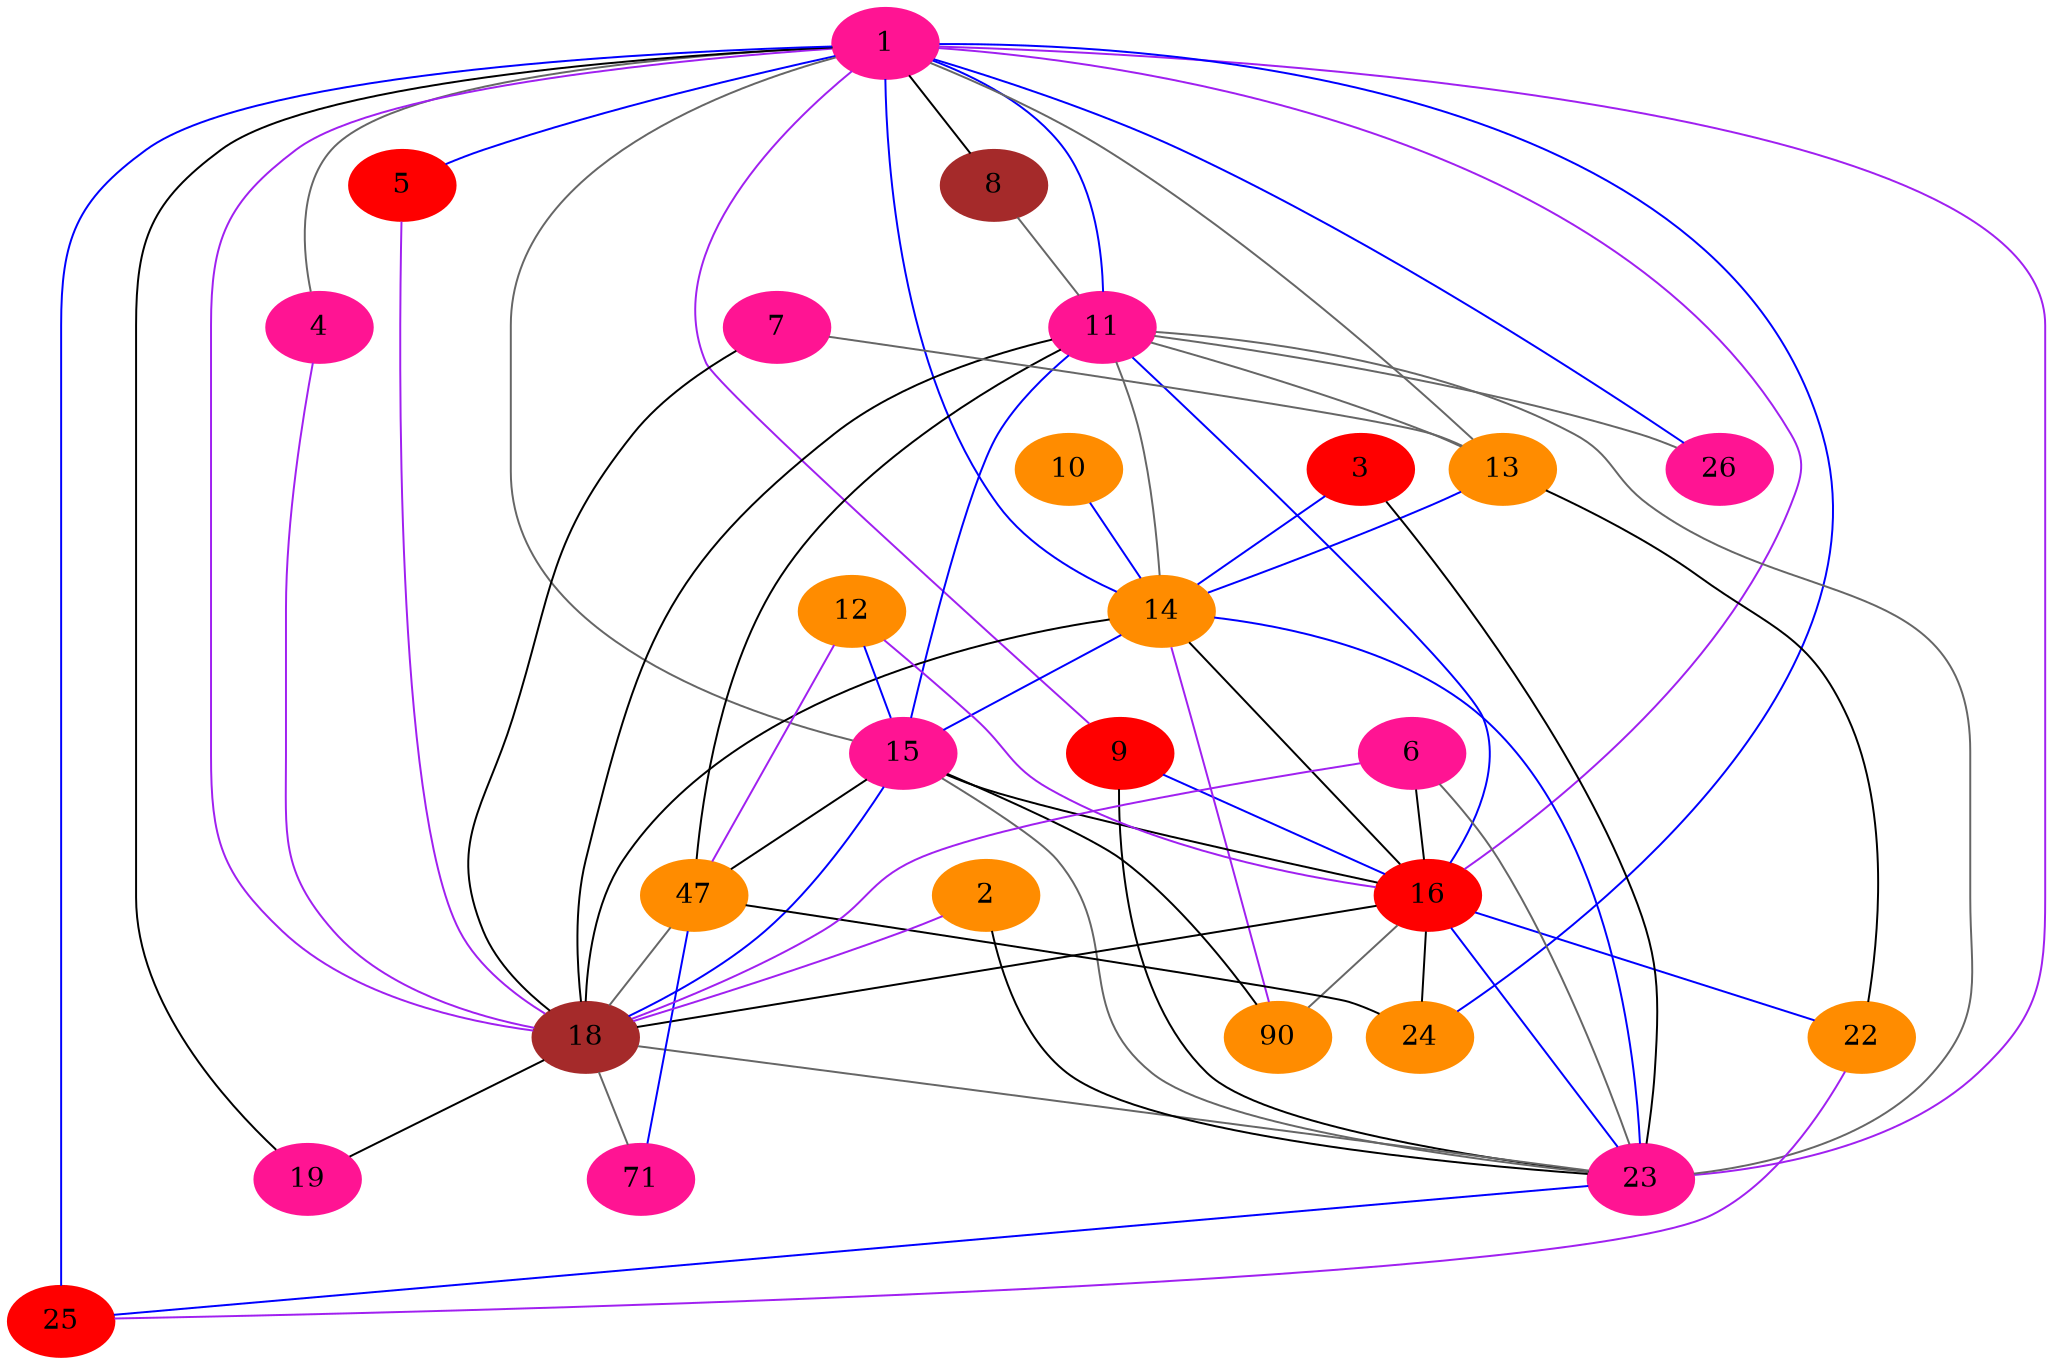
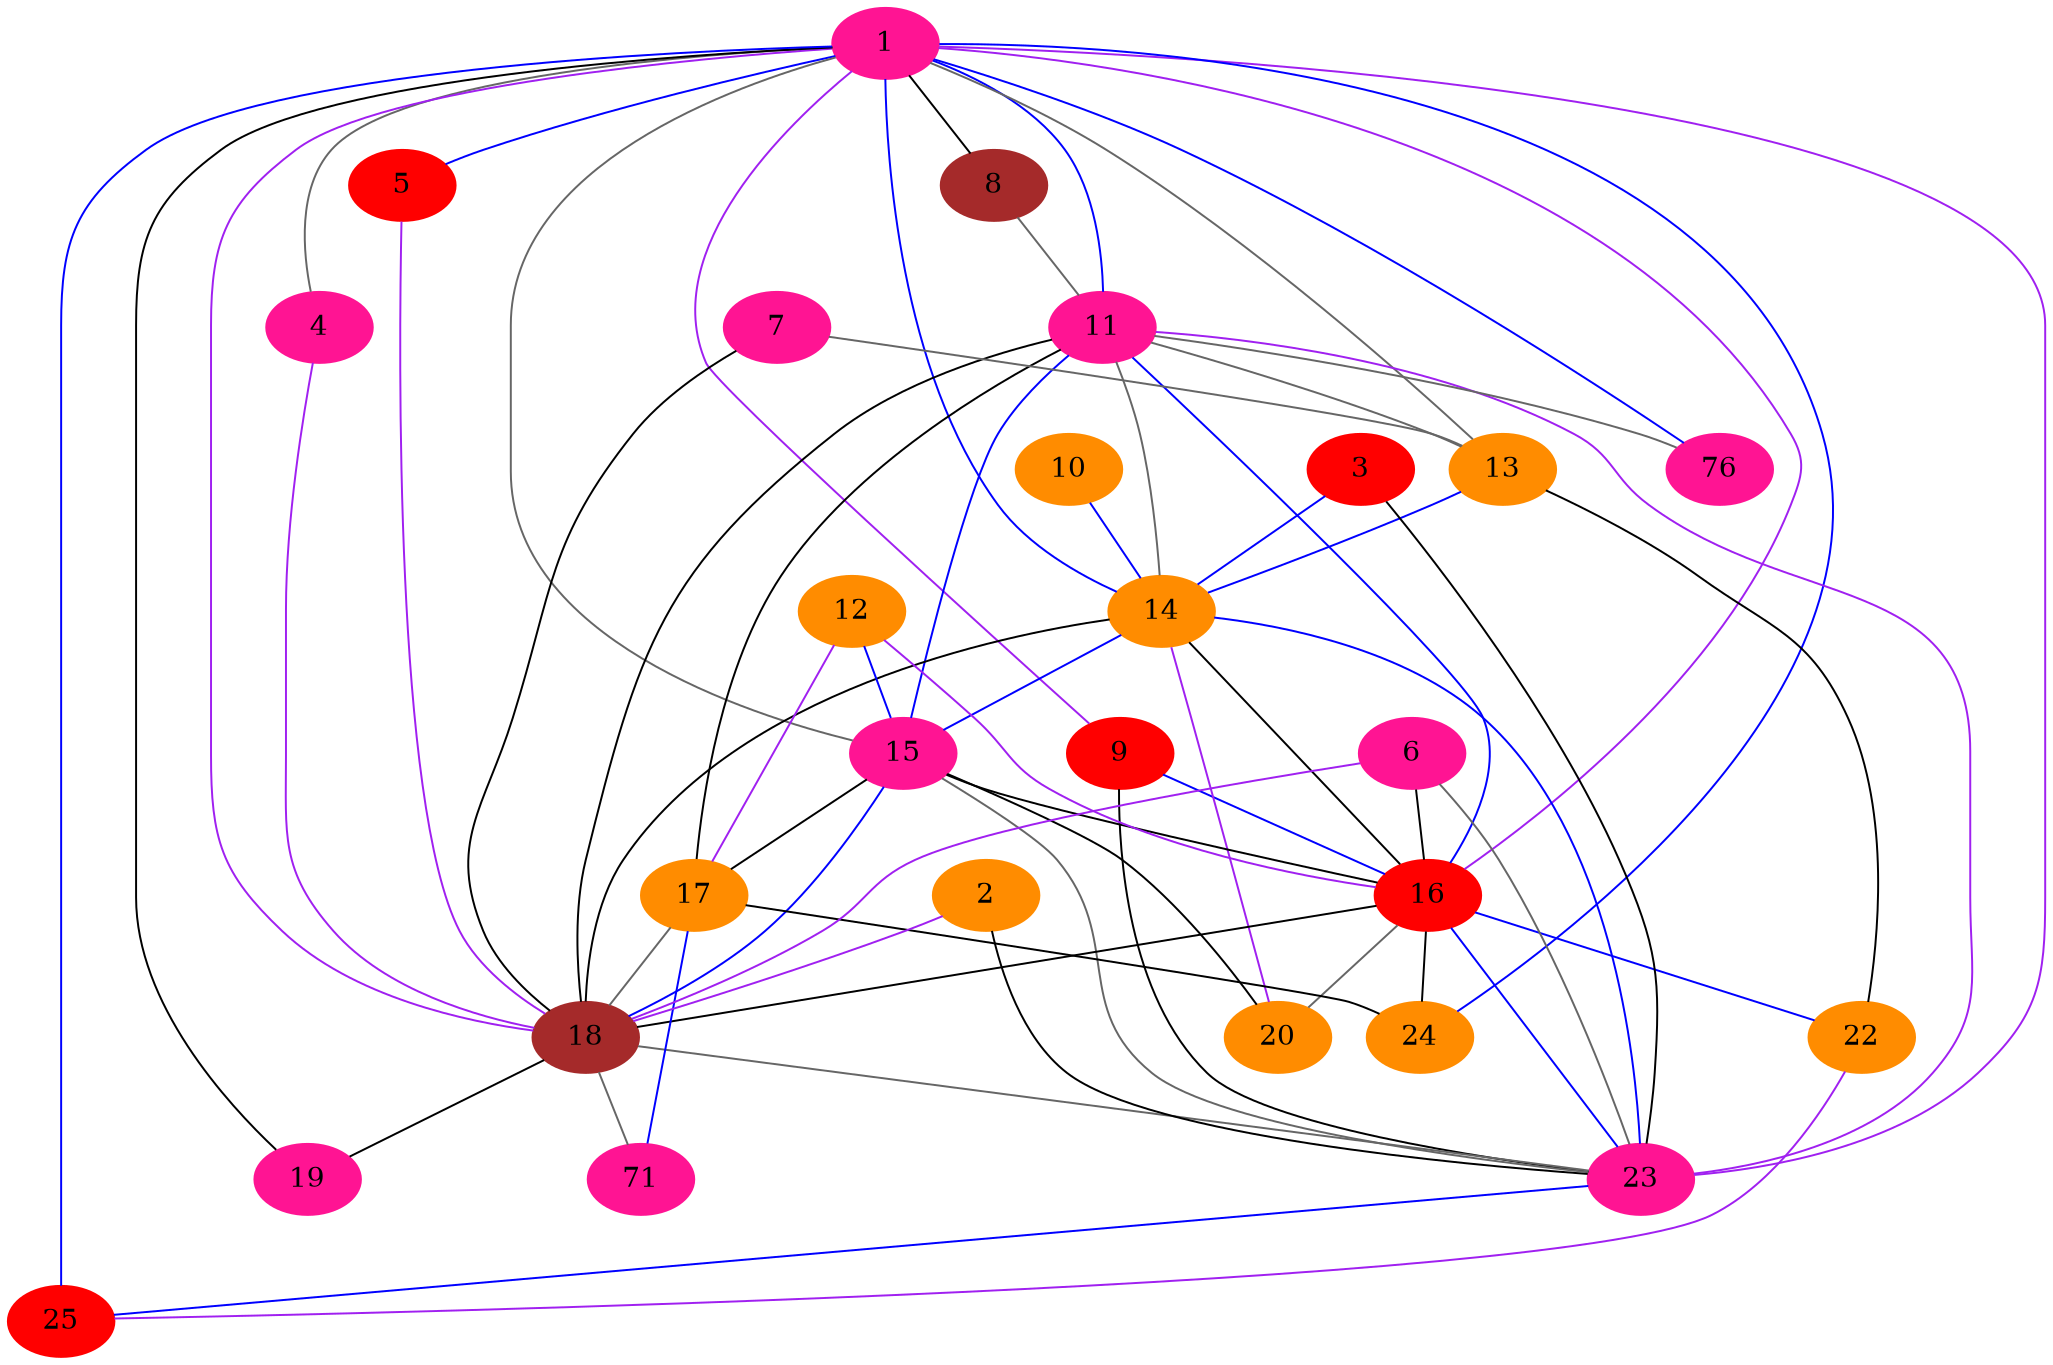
node "26": label "26" -> "76"
edge "11" -- "23": color gray40 -> purple
node "47": label "47" -> "17"
node "90": label "90" -> "20"
